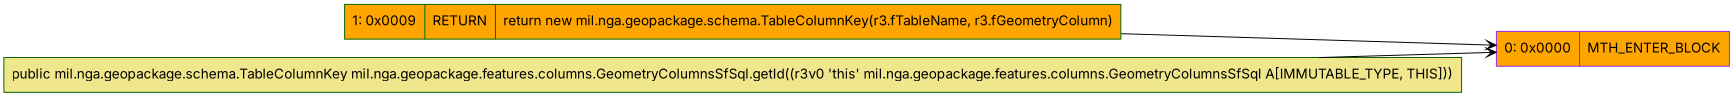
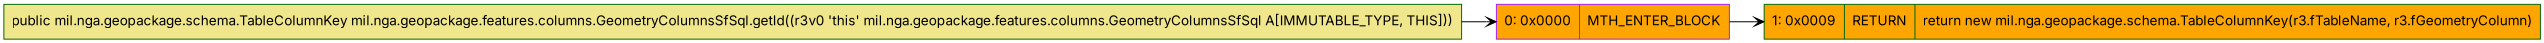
edge "1: 0x0009" -> "0: 0x0000": reversed
